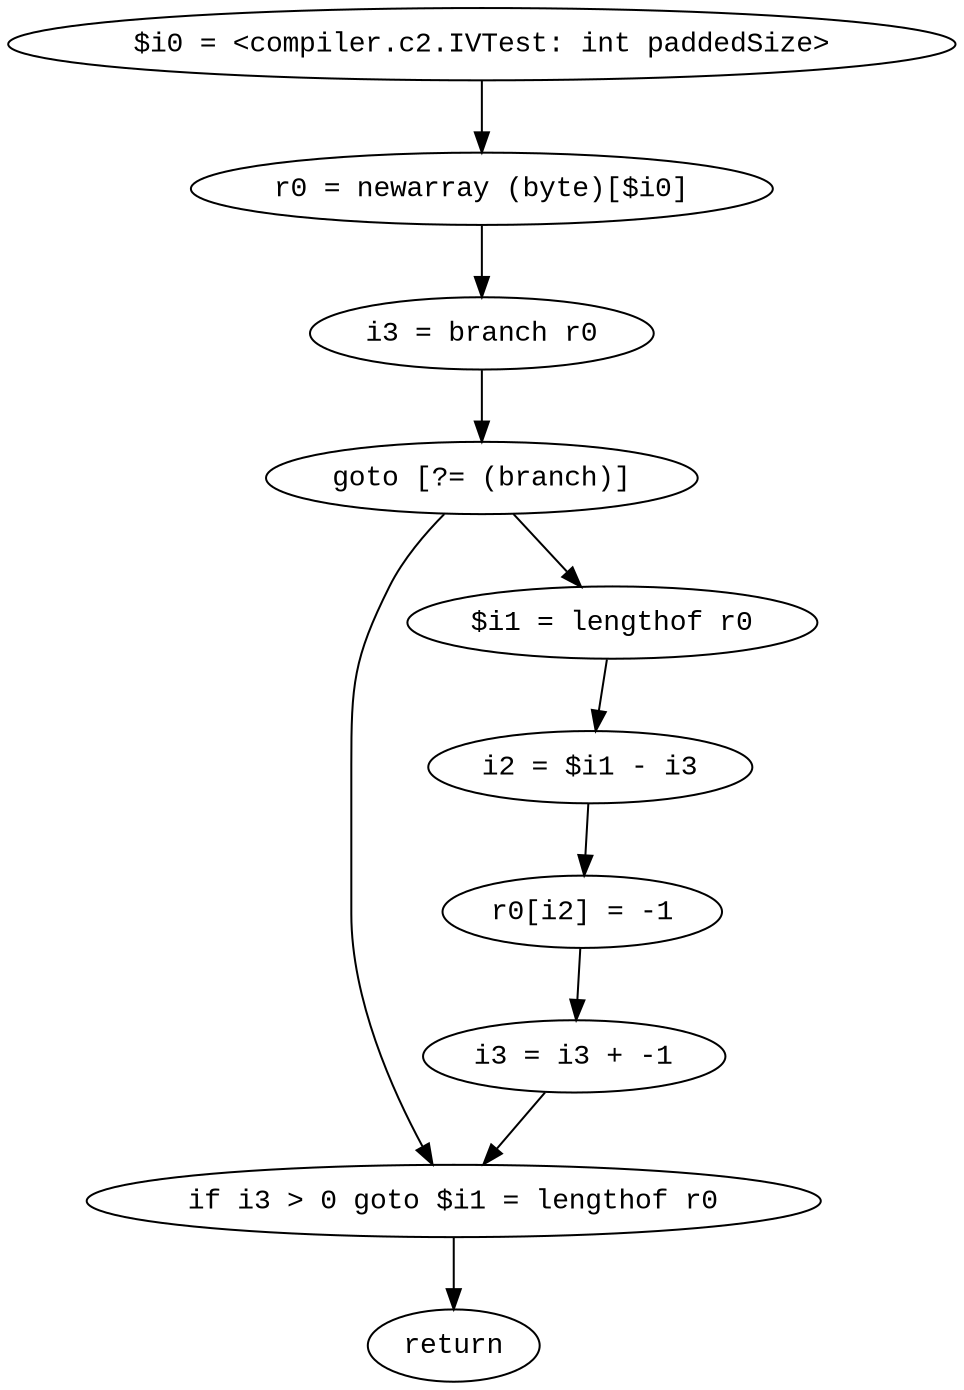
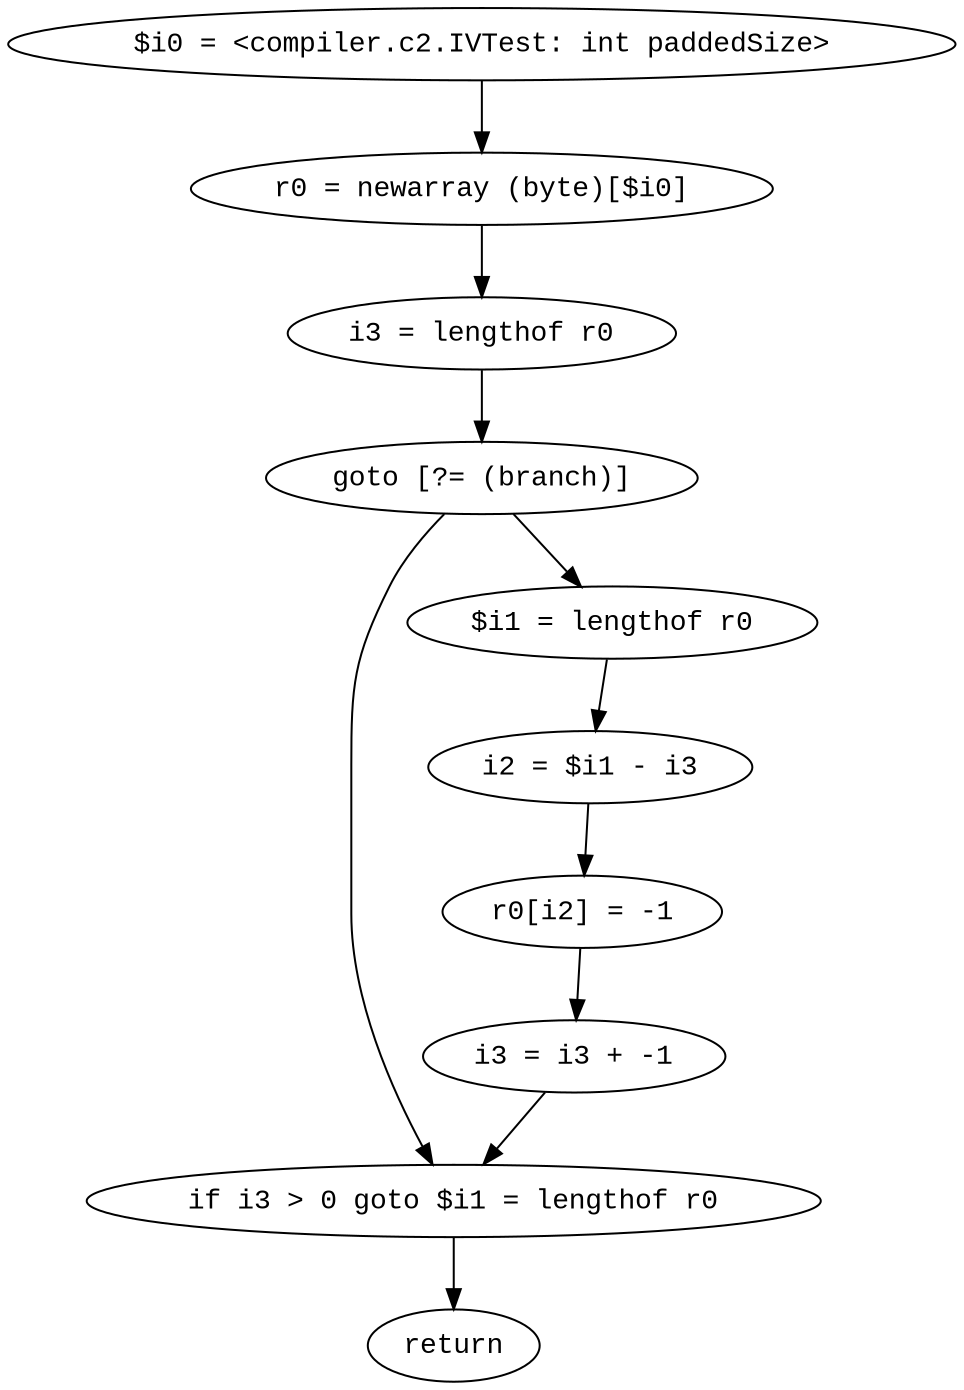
node "i3 = branch r0": label "i3 = branch r0" -> "i3 = lengthof r0"
